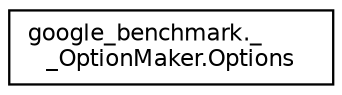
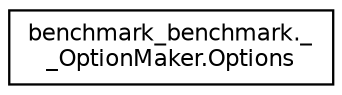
node "google_benchmark._ _OptionMaker.Options": label "google_benchmark._ _OptionMaker.Options" -> "benchmark_benchmark._ _OptionMaker.Options"
